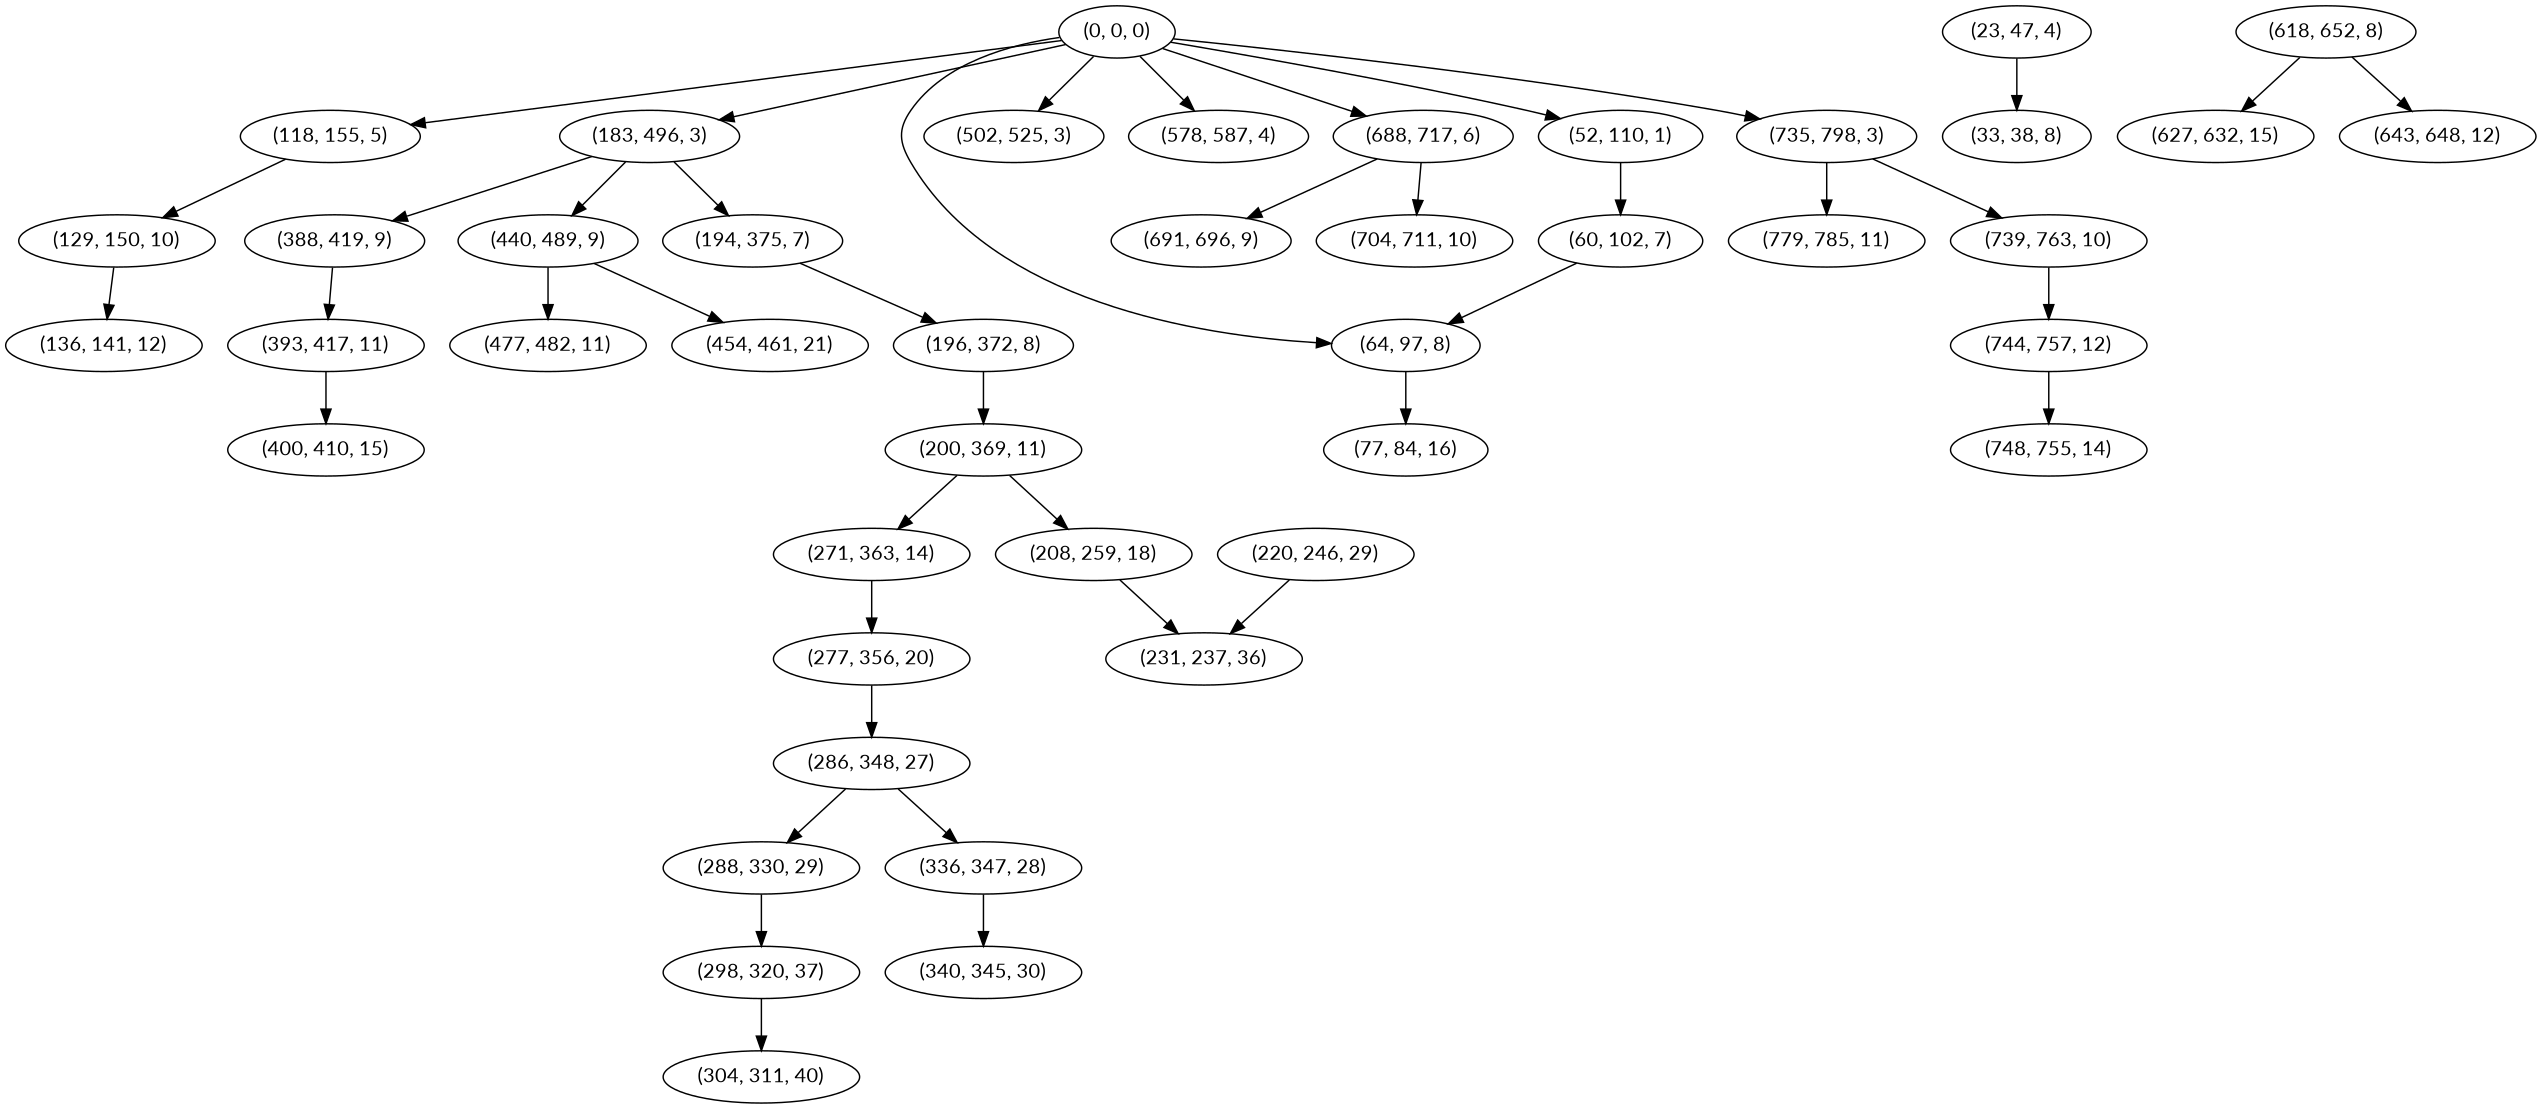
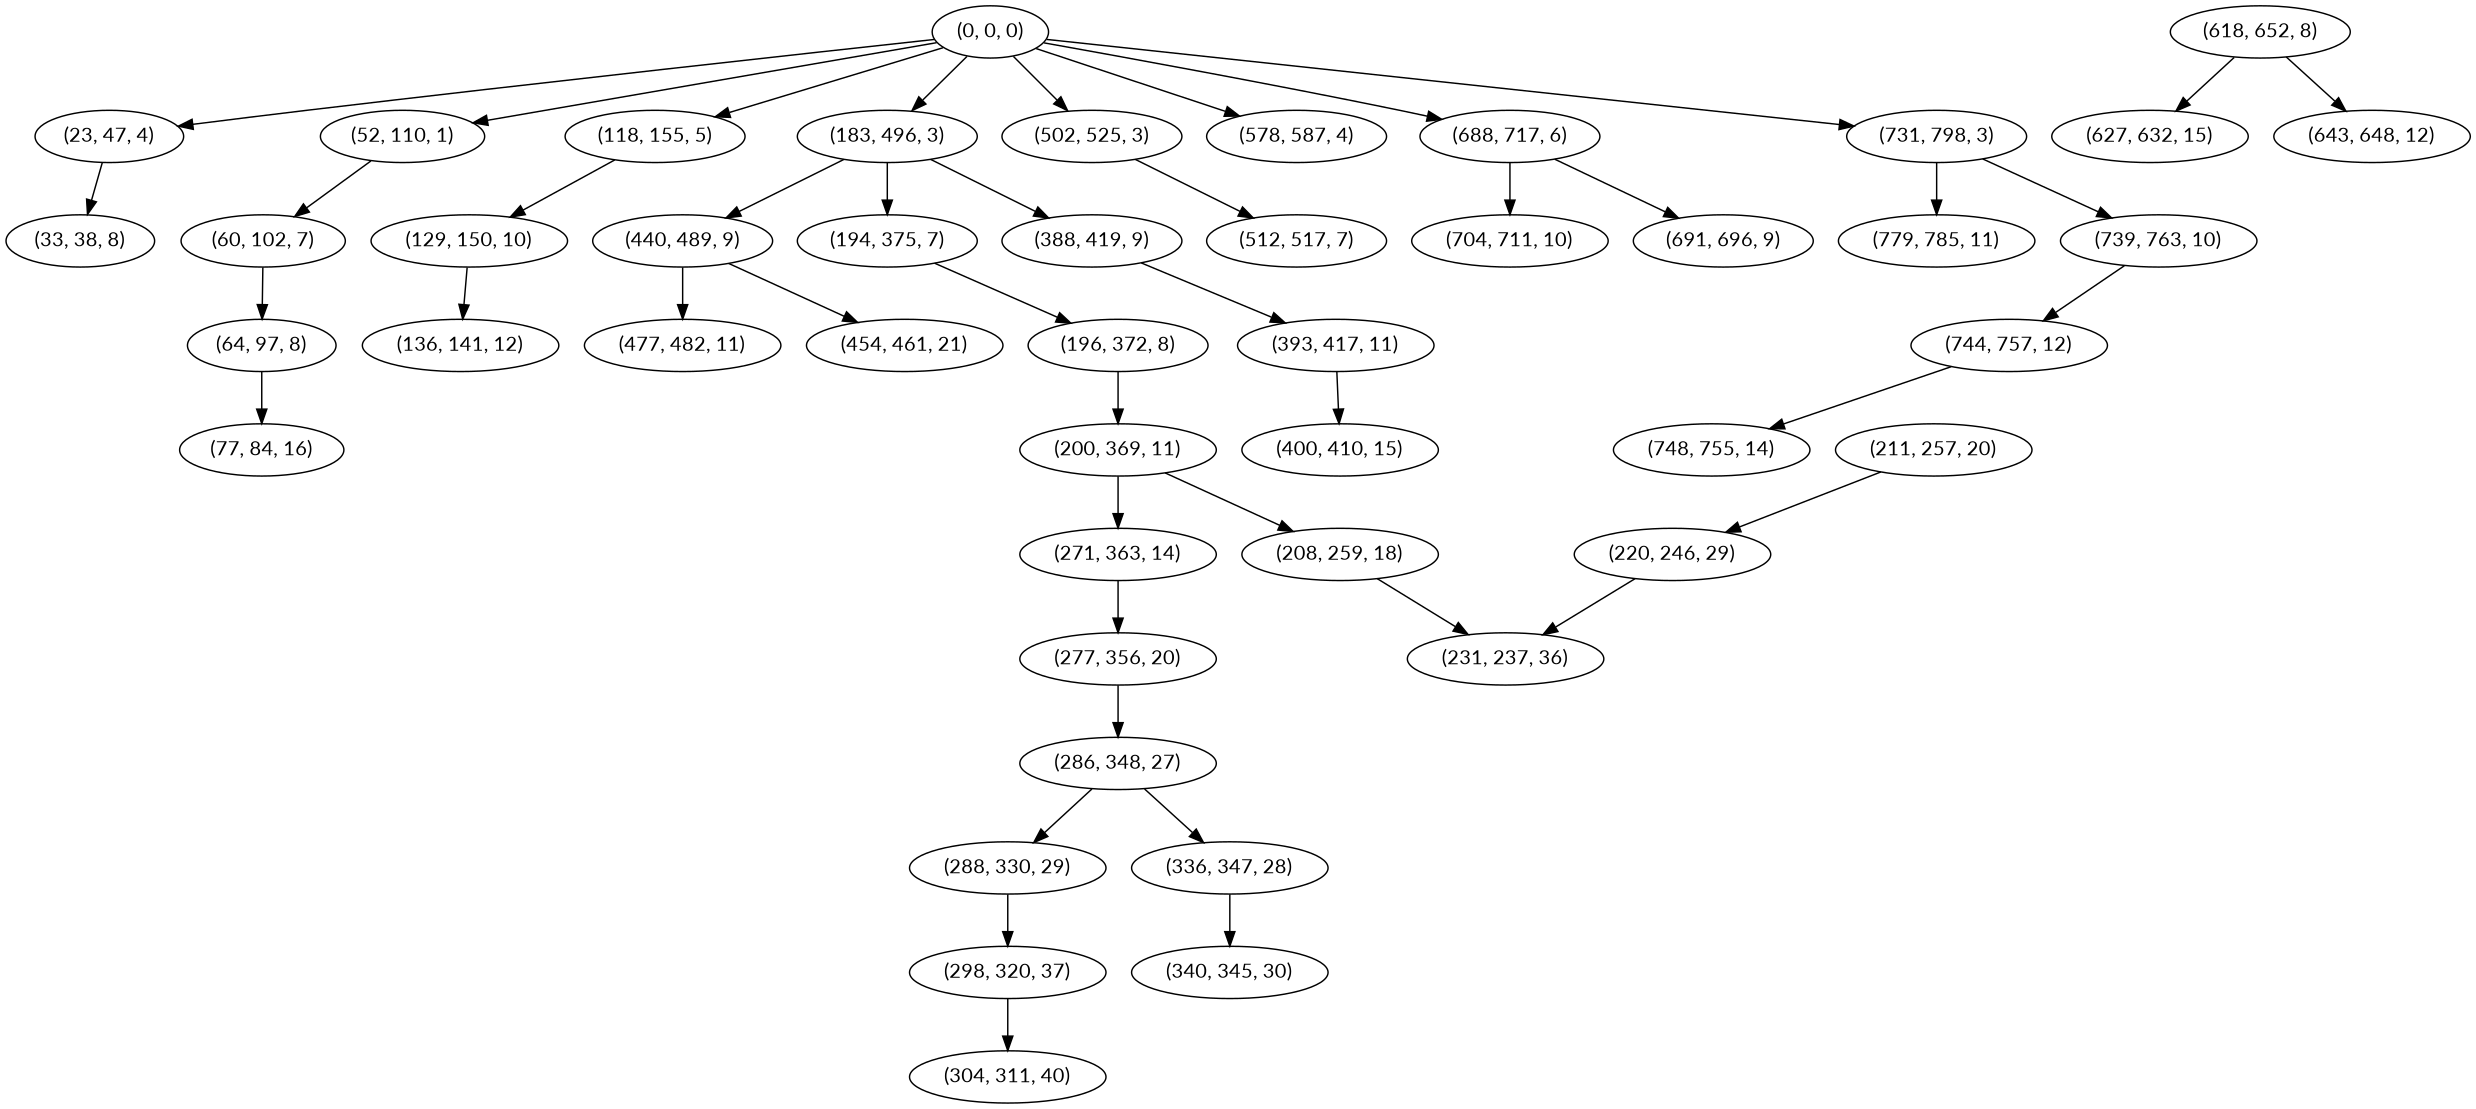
node "(735, 798, 3)": label "(735, 798, 3)" -> "(731, 798, 3)"
node "(512, 517, 7)": added
edge "(0, 0, 0)" -> "(64, 97, 8)": now "(0, 0, 0)" -> "(23, 47, 4)"
node "(211, 257, 20)": added
